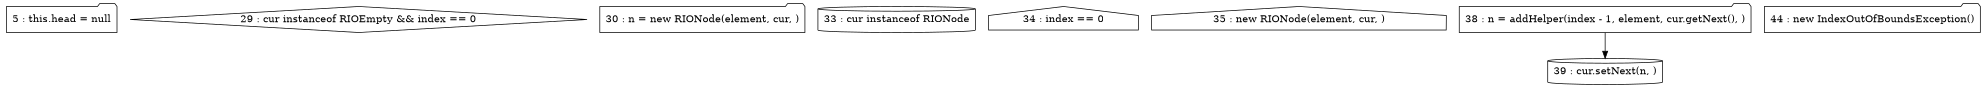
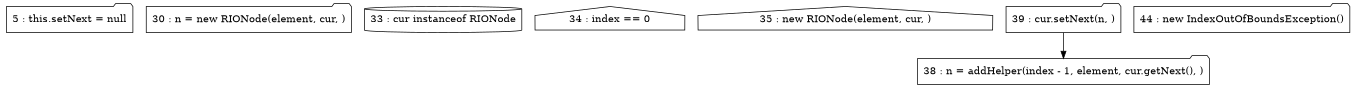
node "5 : this.head = null": label "5 : this.head = null" -> "5 : this.setNext = null"
node "29 : cur instanceof RIOEmpty && index == 0": removed
edge "38 : n = addHelper(index - 1, element, cur.getNext(), )" -> "39 : cur.setNext(n, )": reversed
node "39 : cur.setNext(n, )": shape cylinder -> folder
